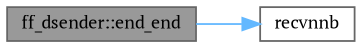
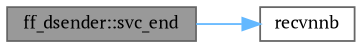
node "ff_dsender::end_end": label "ff_dsender::end_end" -> "ff_dsender::svc_end"
